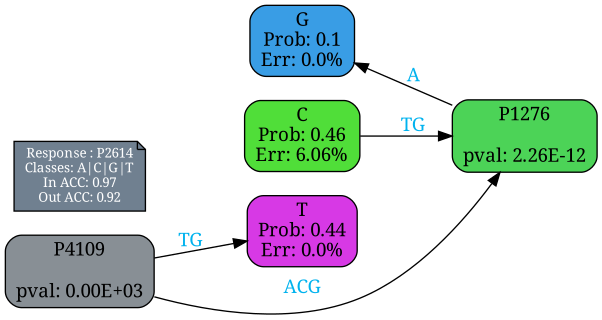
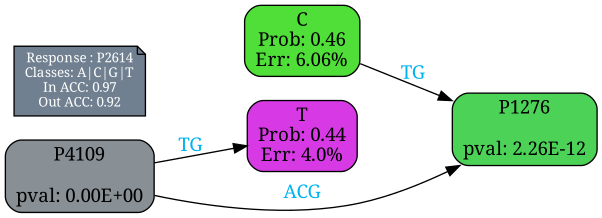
node "G Prob: 0.1 Err: 0.0%": removed
node "T Prob: 0.44 Err: 0.0%": label "T Prob: 0.44 Err: 0.0%" -> "T Prob: 0.44 Err: 4.0%"
node "P4109 pval: 0.00E+03": label "P4109 pval: 0.00E+03" -> "P4109 pval: 0.00E+00"
